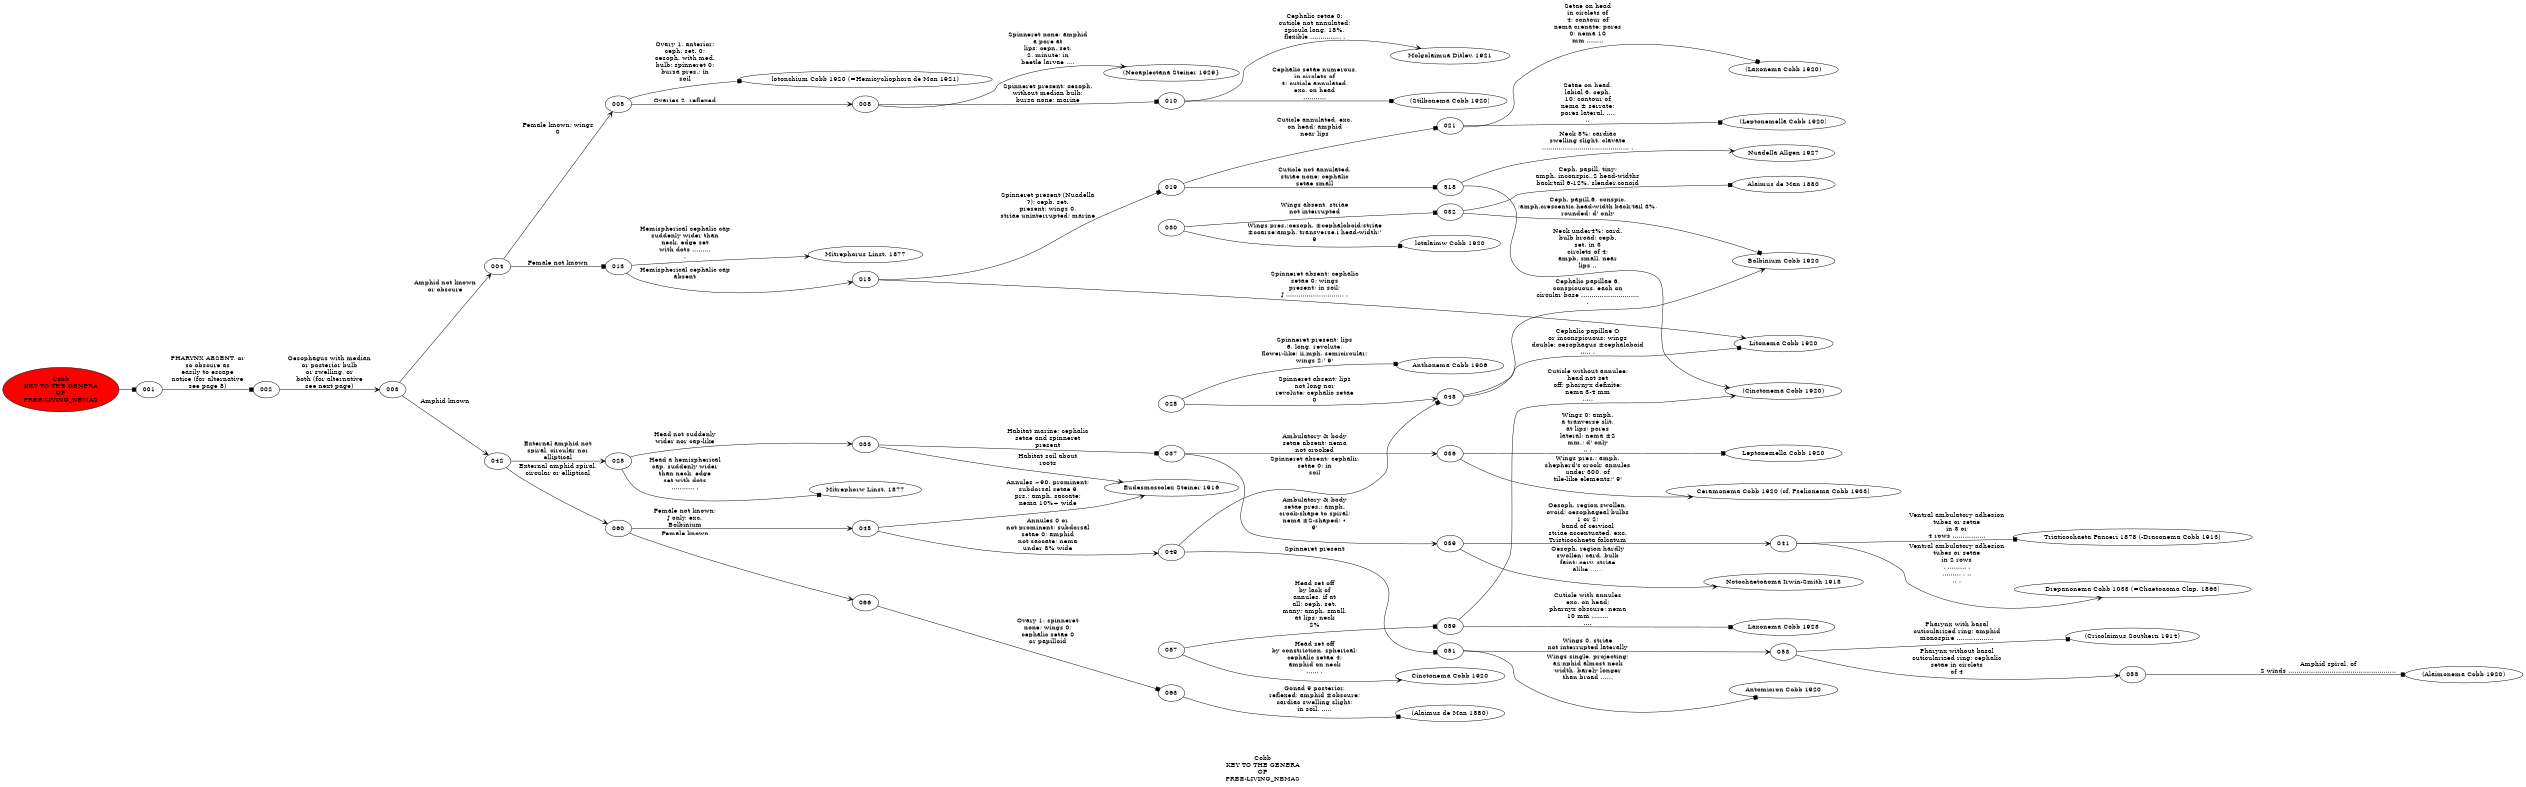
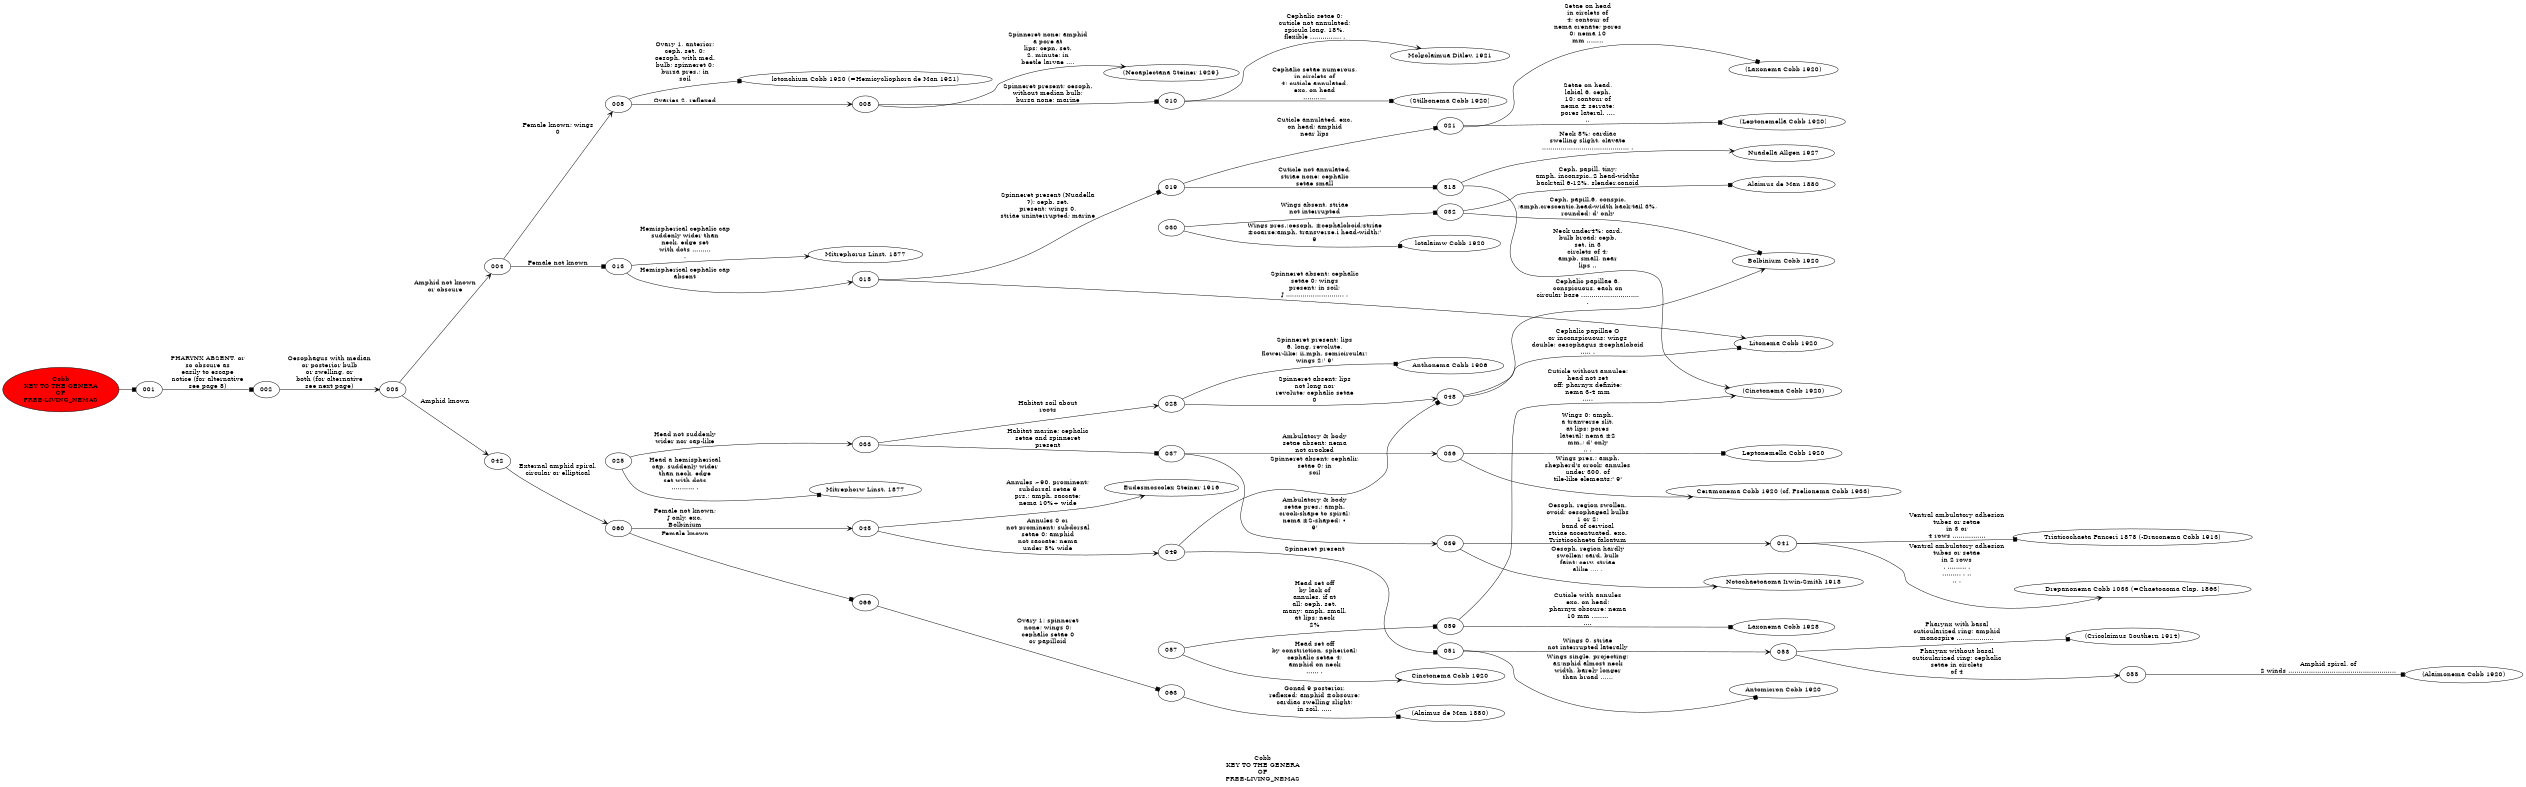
edge "042" -> "025": removed, label "External amphid not spiral, circular nor elliptical"
edge "033" -> "Eudesmoscolex Steiner 1916": now "033" -> "028"
edge "060" -> "066": arrowhead vee -> box
